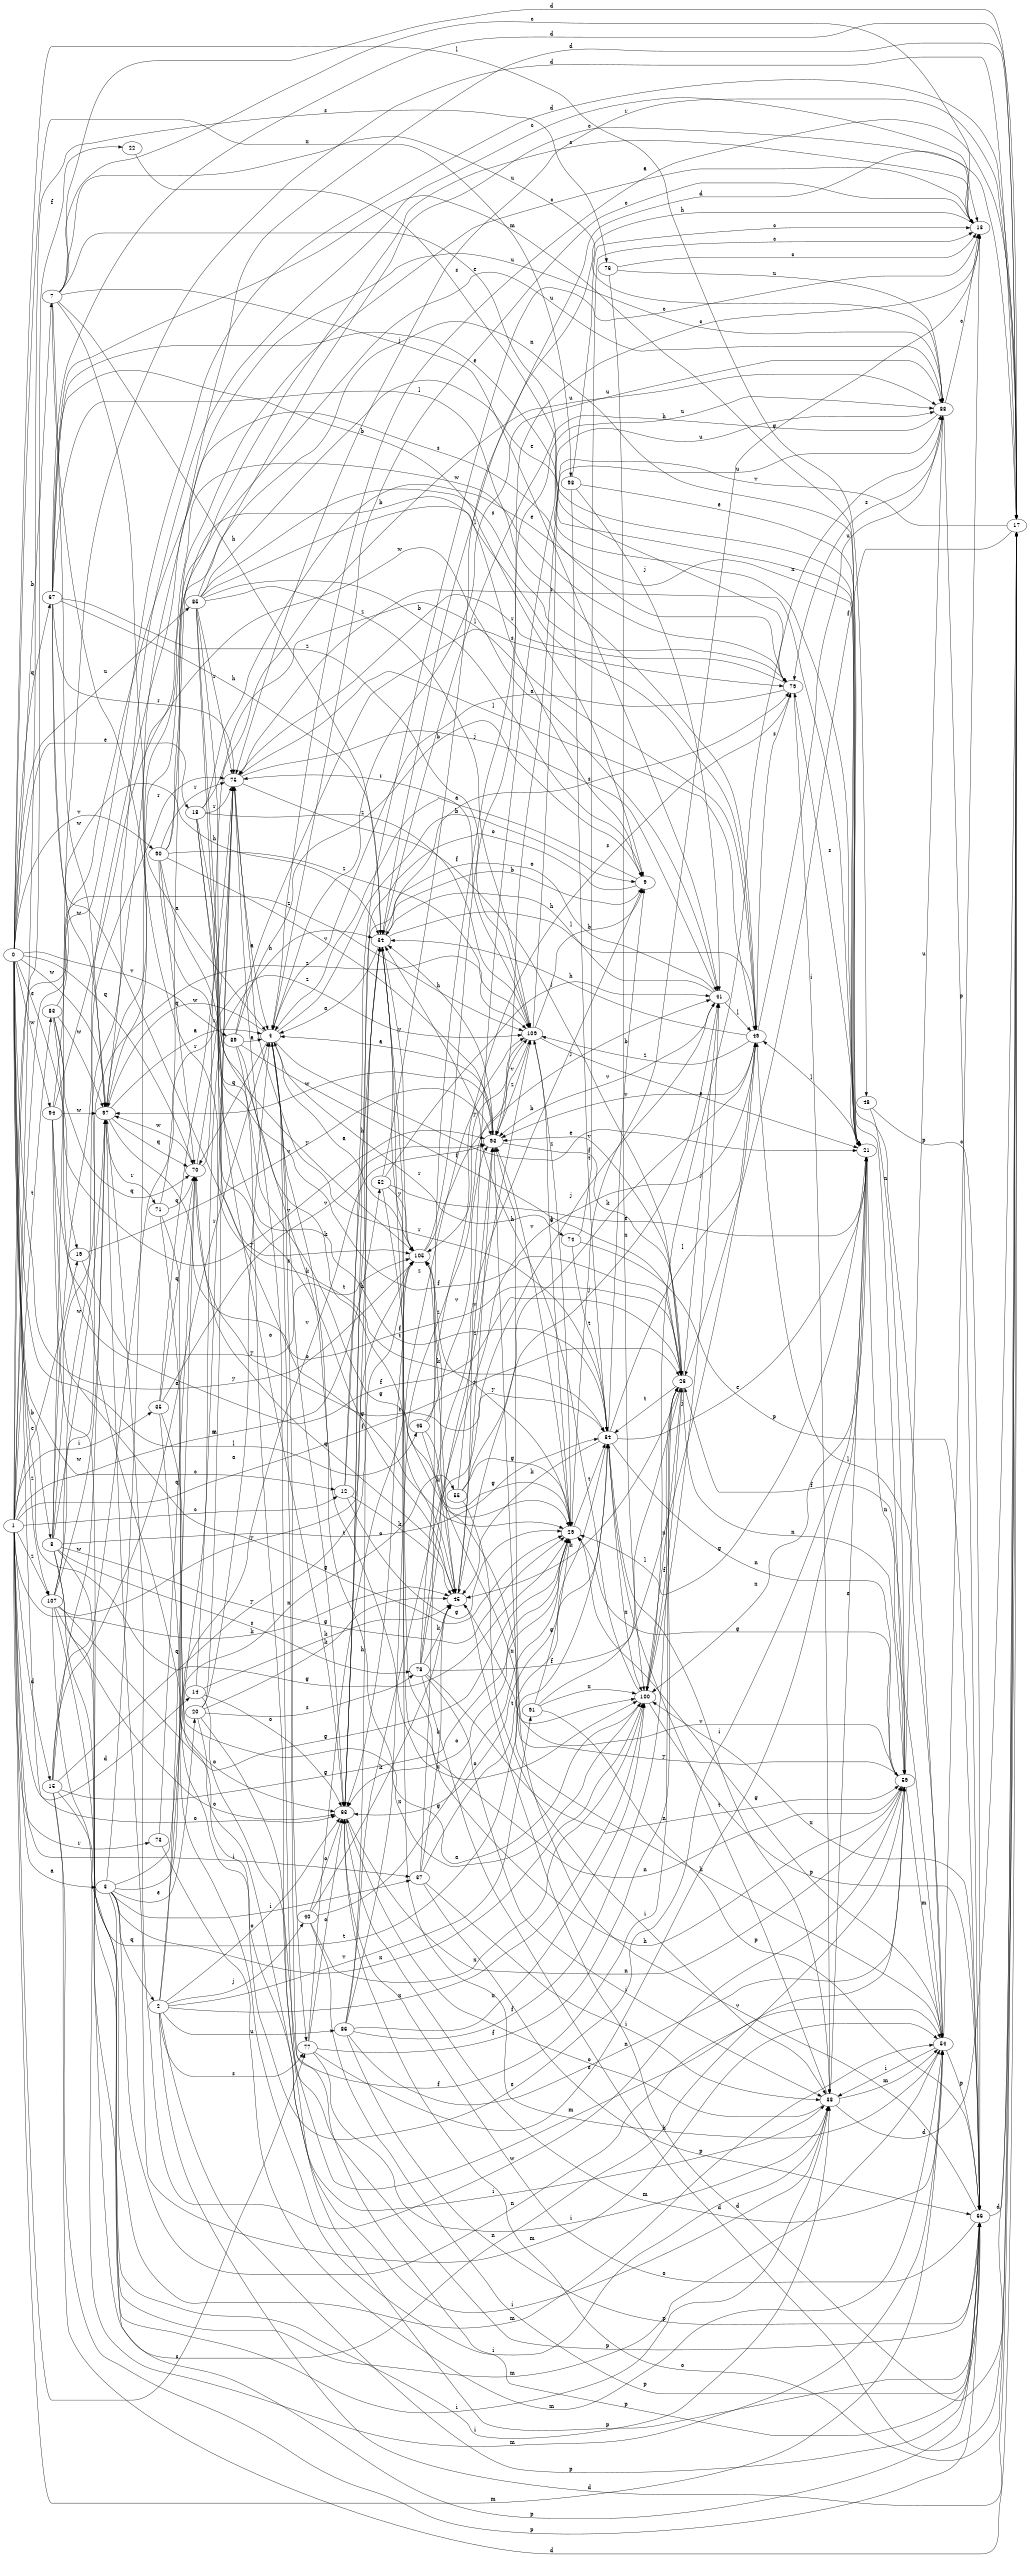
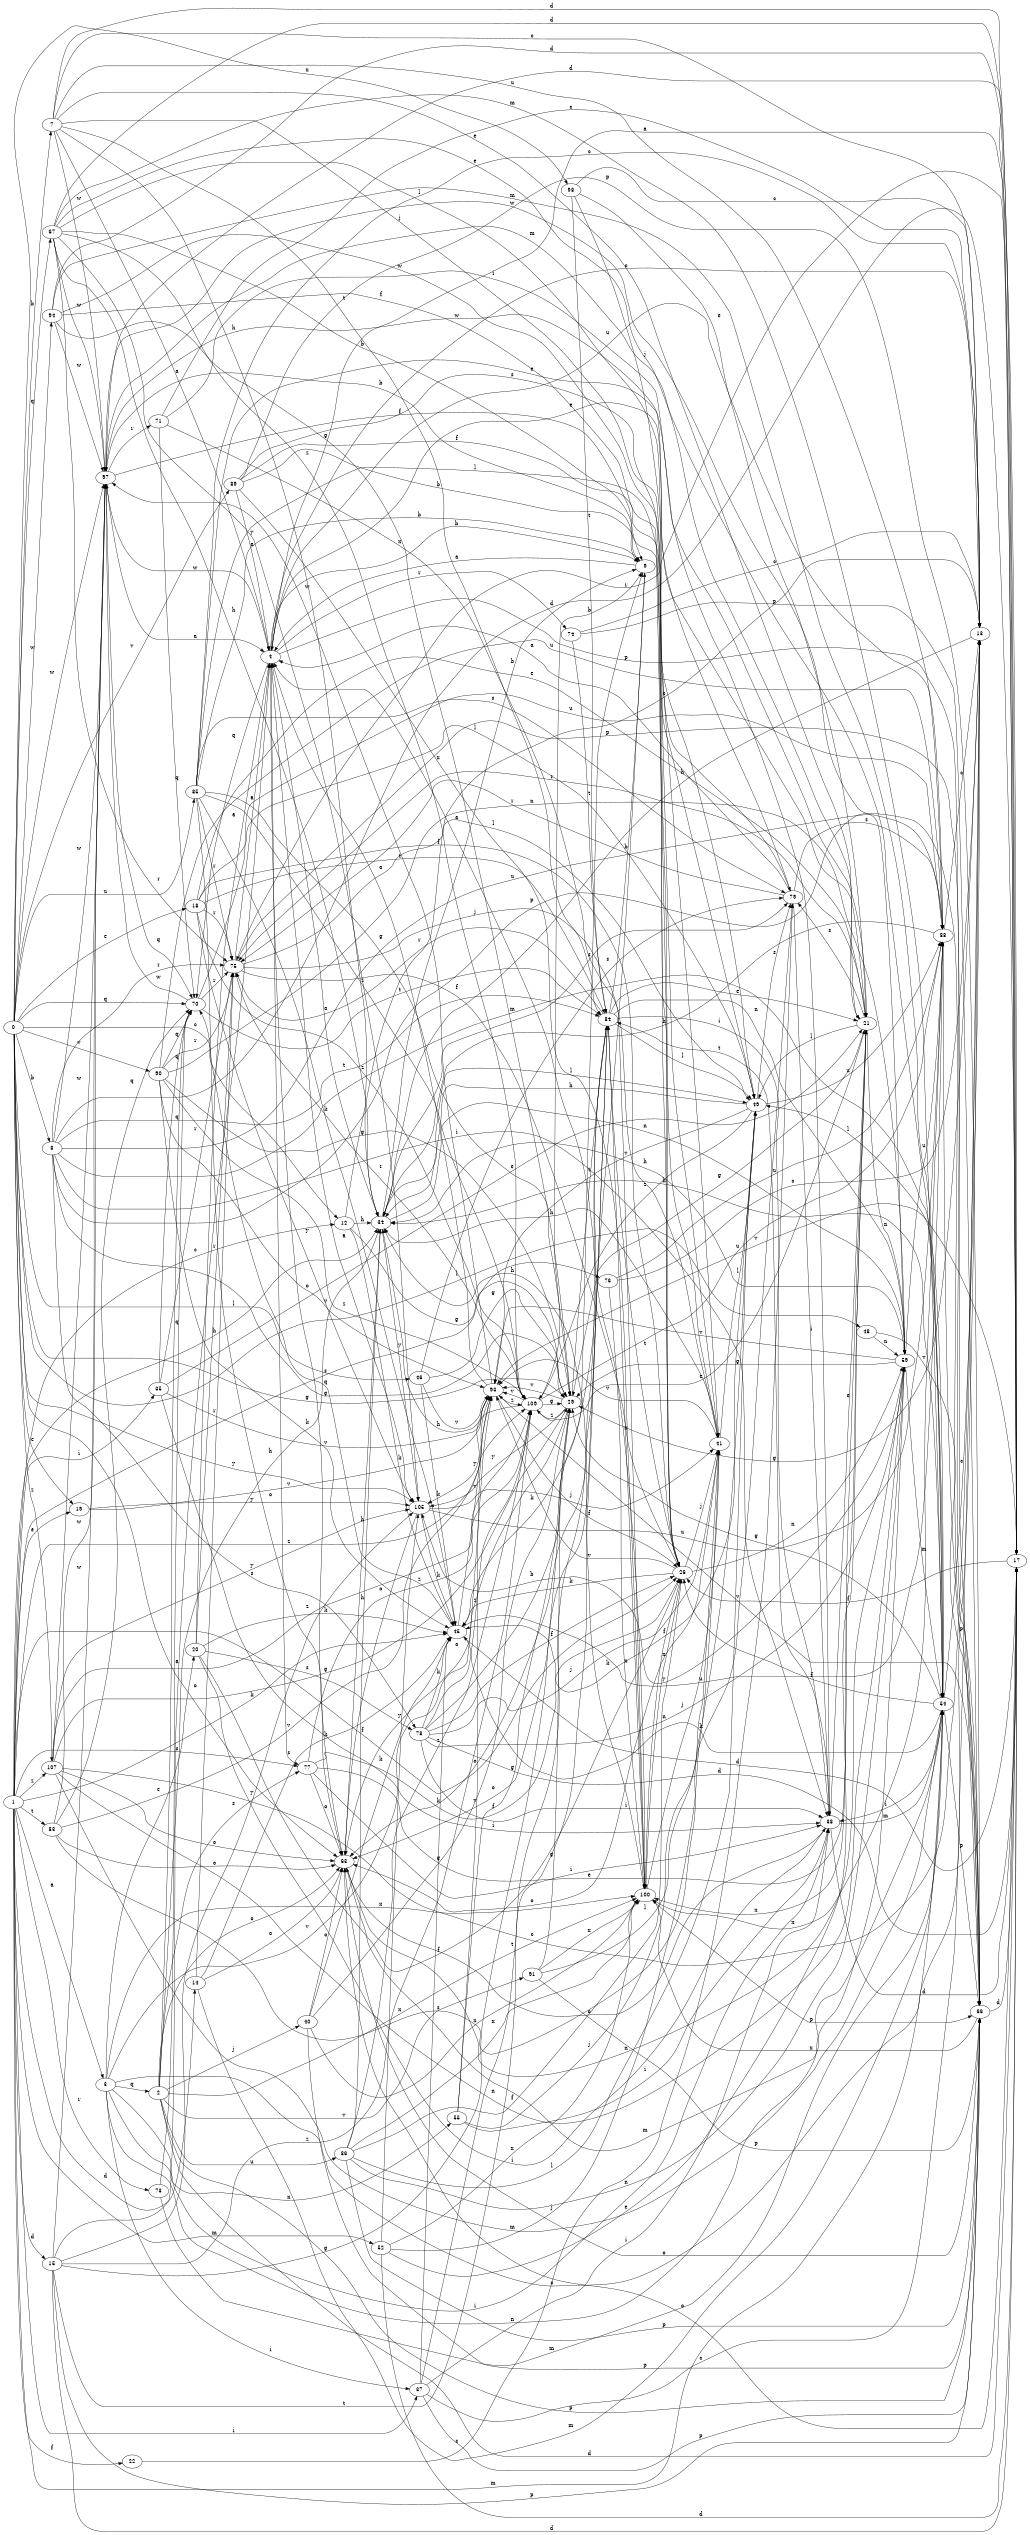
edge "88" -> "79": reversed
edge "48" -> "66": label "p" -> "v"
